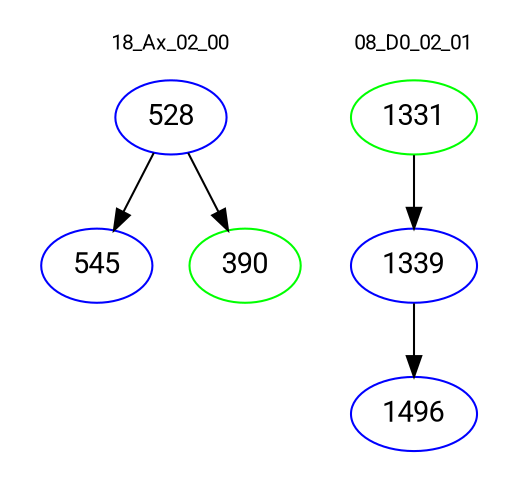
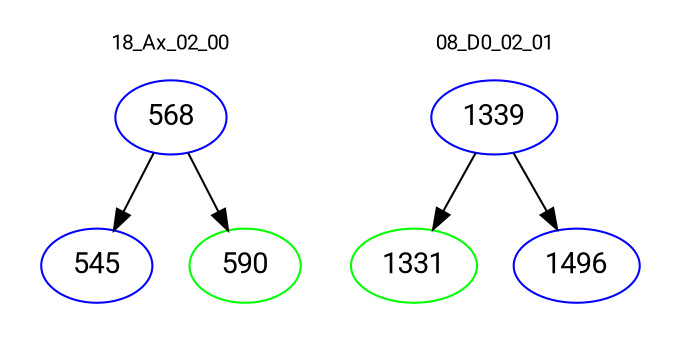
node "528": label "528" -> "568"
edge "1331" -> "1339": reversed
node "390": label "390" -> "590"
